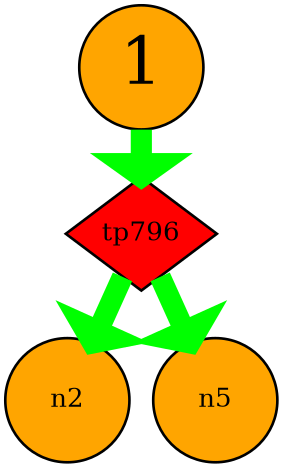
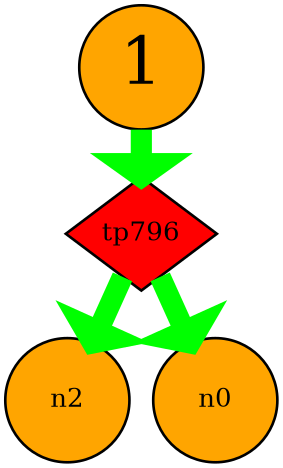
node "n5": label "n5" -> "n0"
